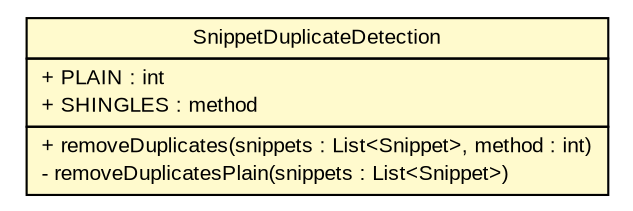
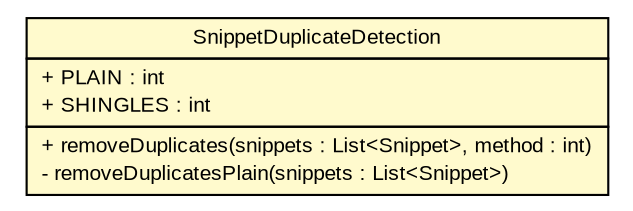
node "SnippetDuplicateDetection": text "+ SHINGLES : method" -> "+ SHINGLES : int"
